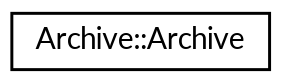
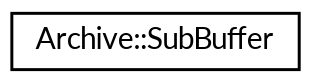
node "Archive::Archive": label "Archive::Archive" -> "Archive::SubBuffer"
